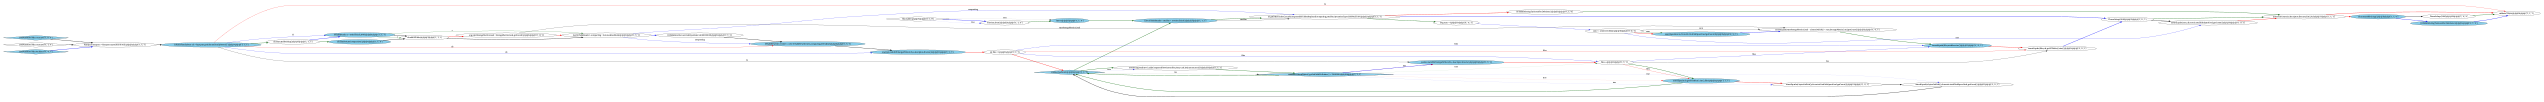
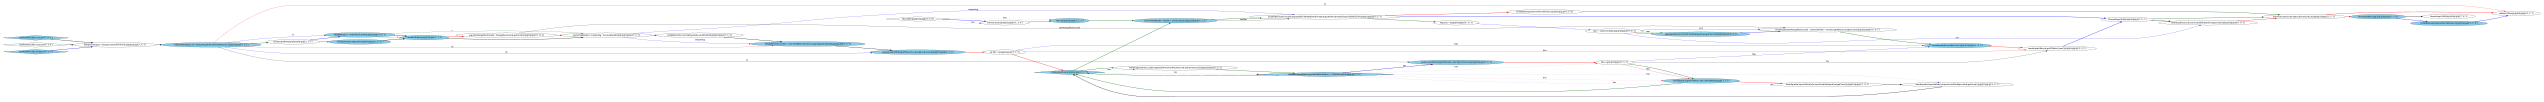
edge "Thread.sleep(1000)@@@29@@@['1', '0', '0']" -> "validateCFS(cfs)@@@38@@@['1', '1', '1']": removed
node "cfs.addSSTable(s)@@@7@@@['1', '1', '1']": fillcolor white -> skyblue
edge "int files = 1@@@13@@@['1', '1', '1']" -> "files++@@@20@@@['1', '1', '1']": removed, label "files"
